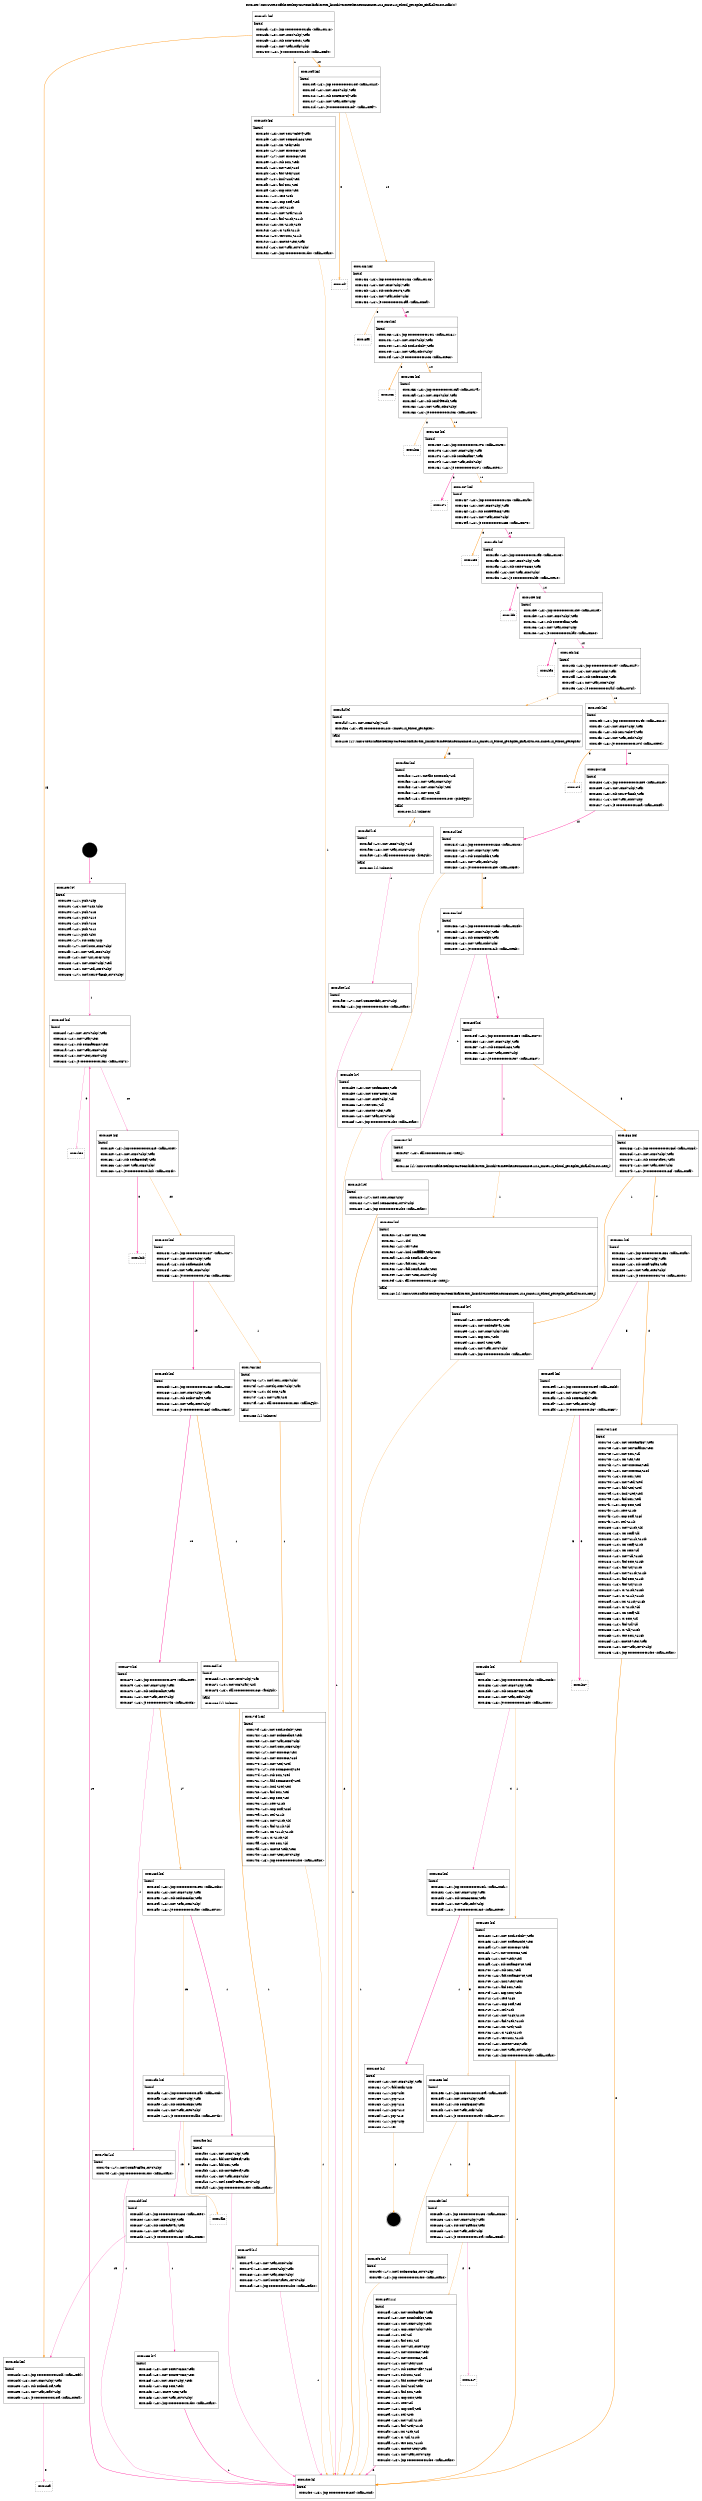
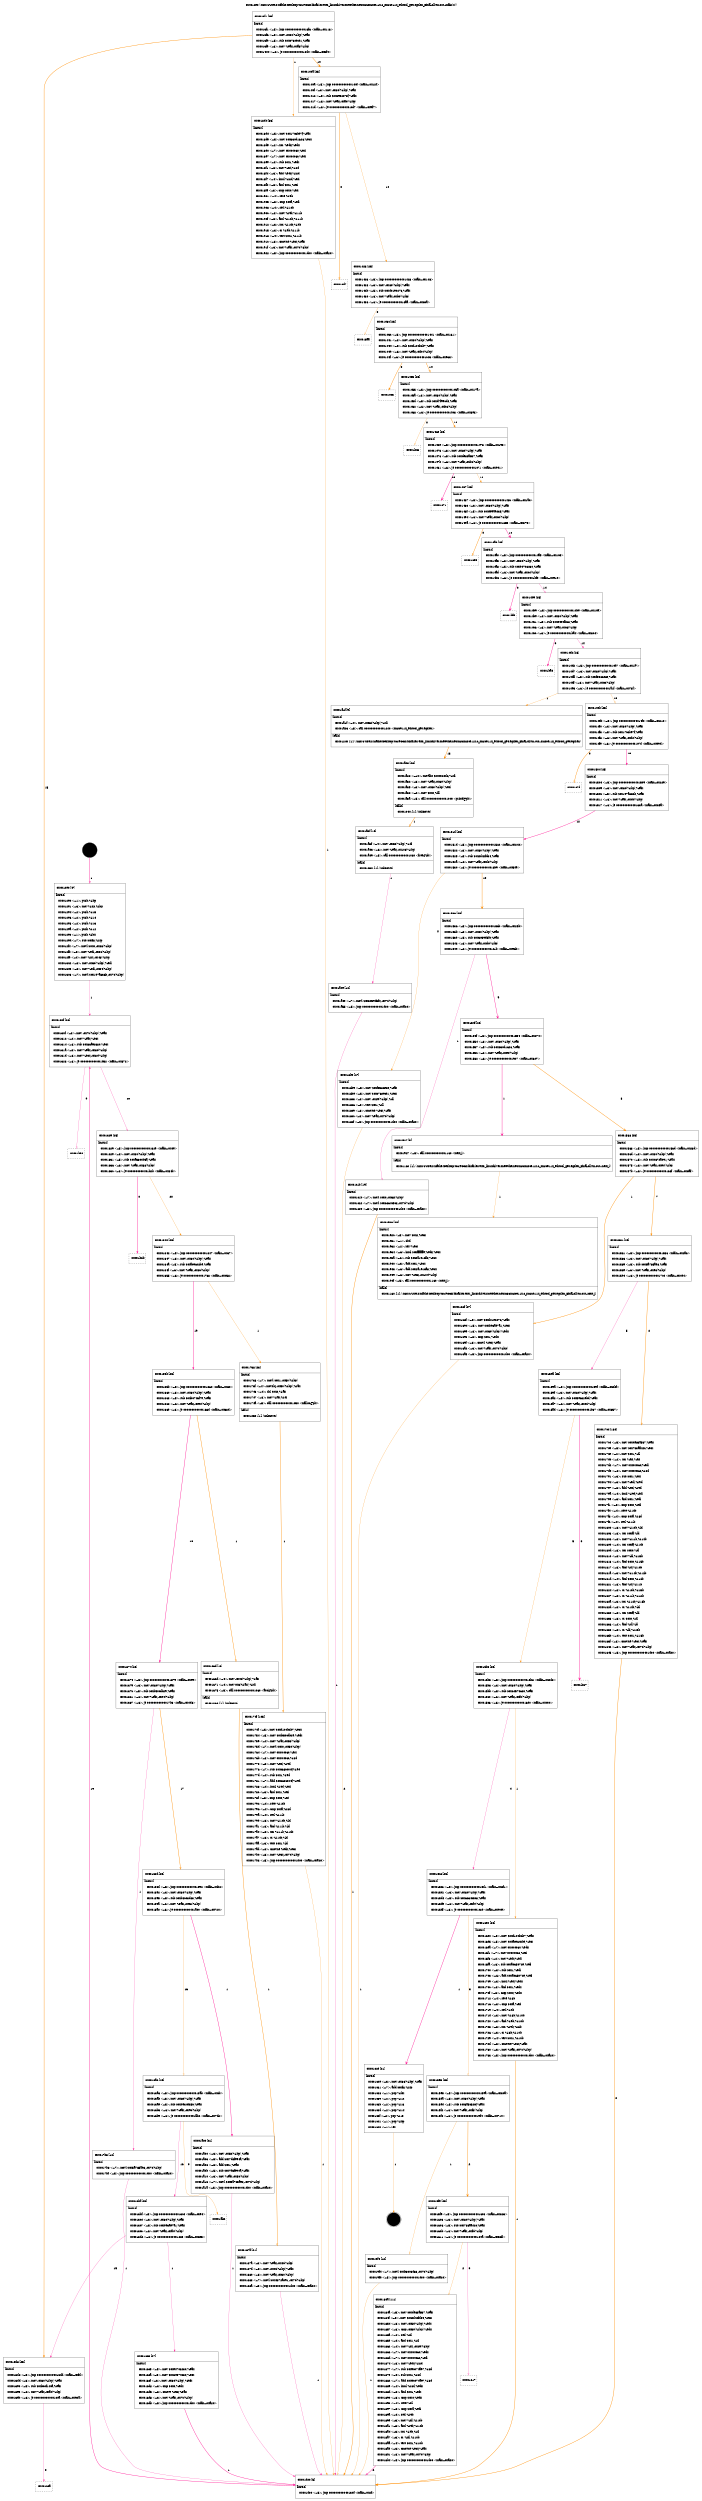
edge "0x401423 [25]" -> "0x40143c [25]": removed, label "14"
edge "0x40146e [25]" -> "0x401c71": label " 0" -> " 20"
